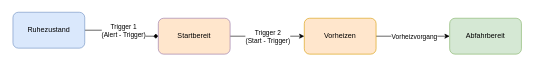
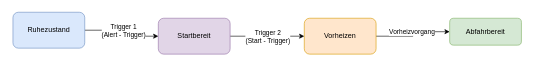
edge "Ruhezustand" -> "Startbereit": arrowhead diamond -> classic
node "Startbereit": fillcolor #ffe6cc -> #e1d5e7
node "Abfahrbereit": size 72x36 -> 72x27
